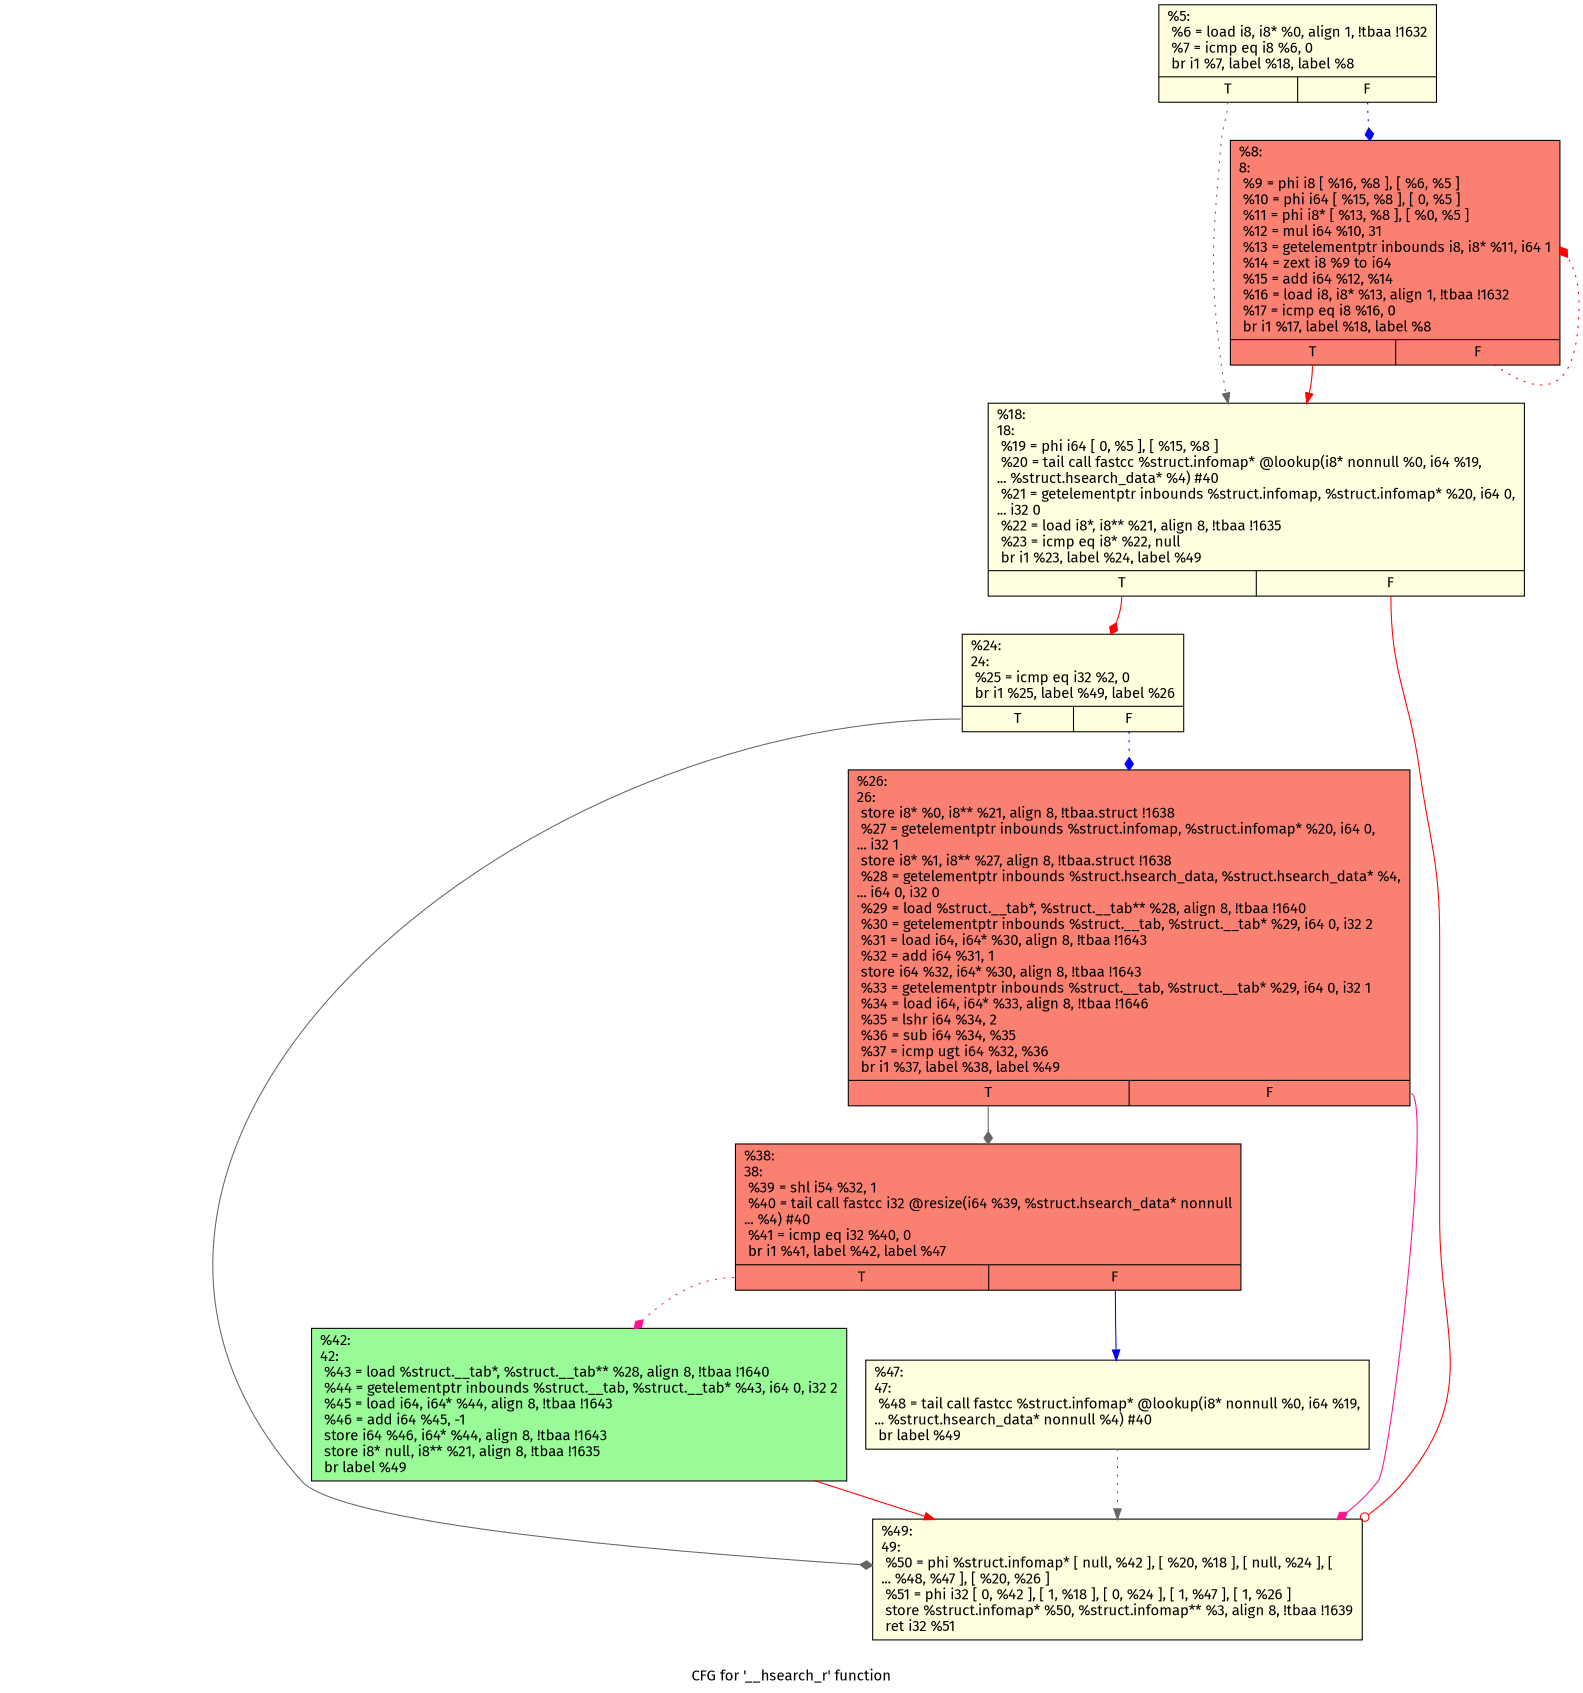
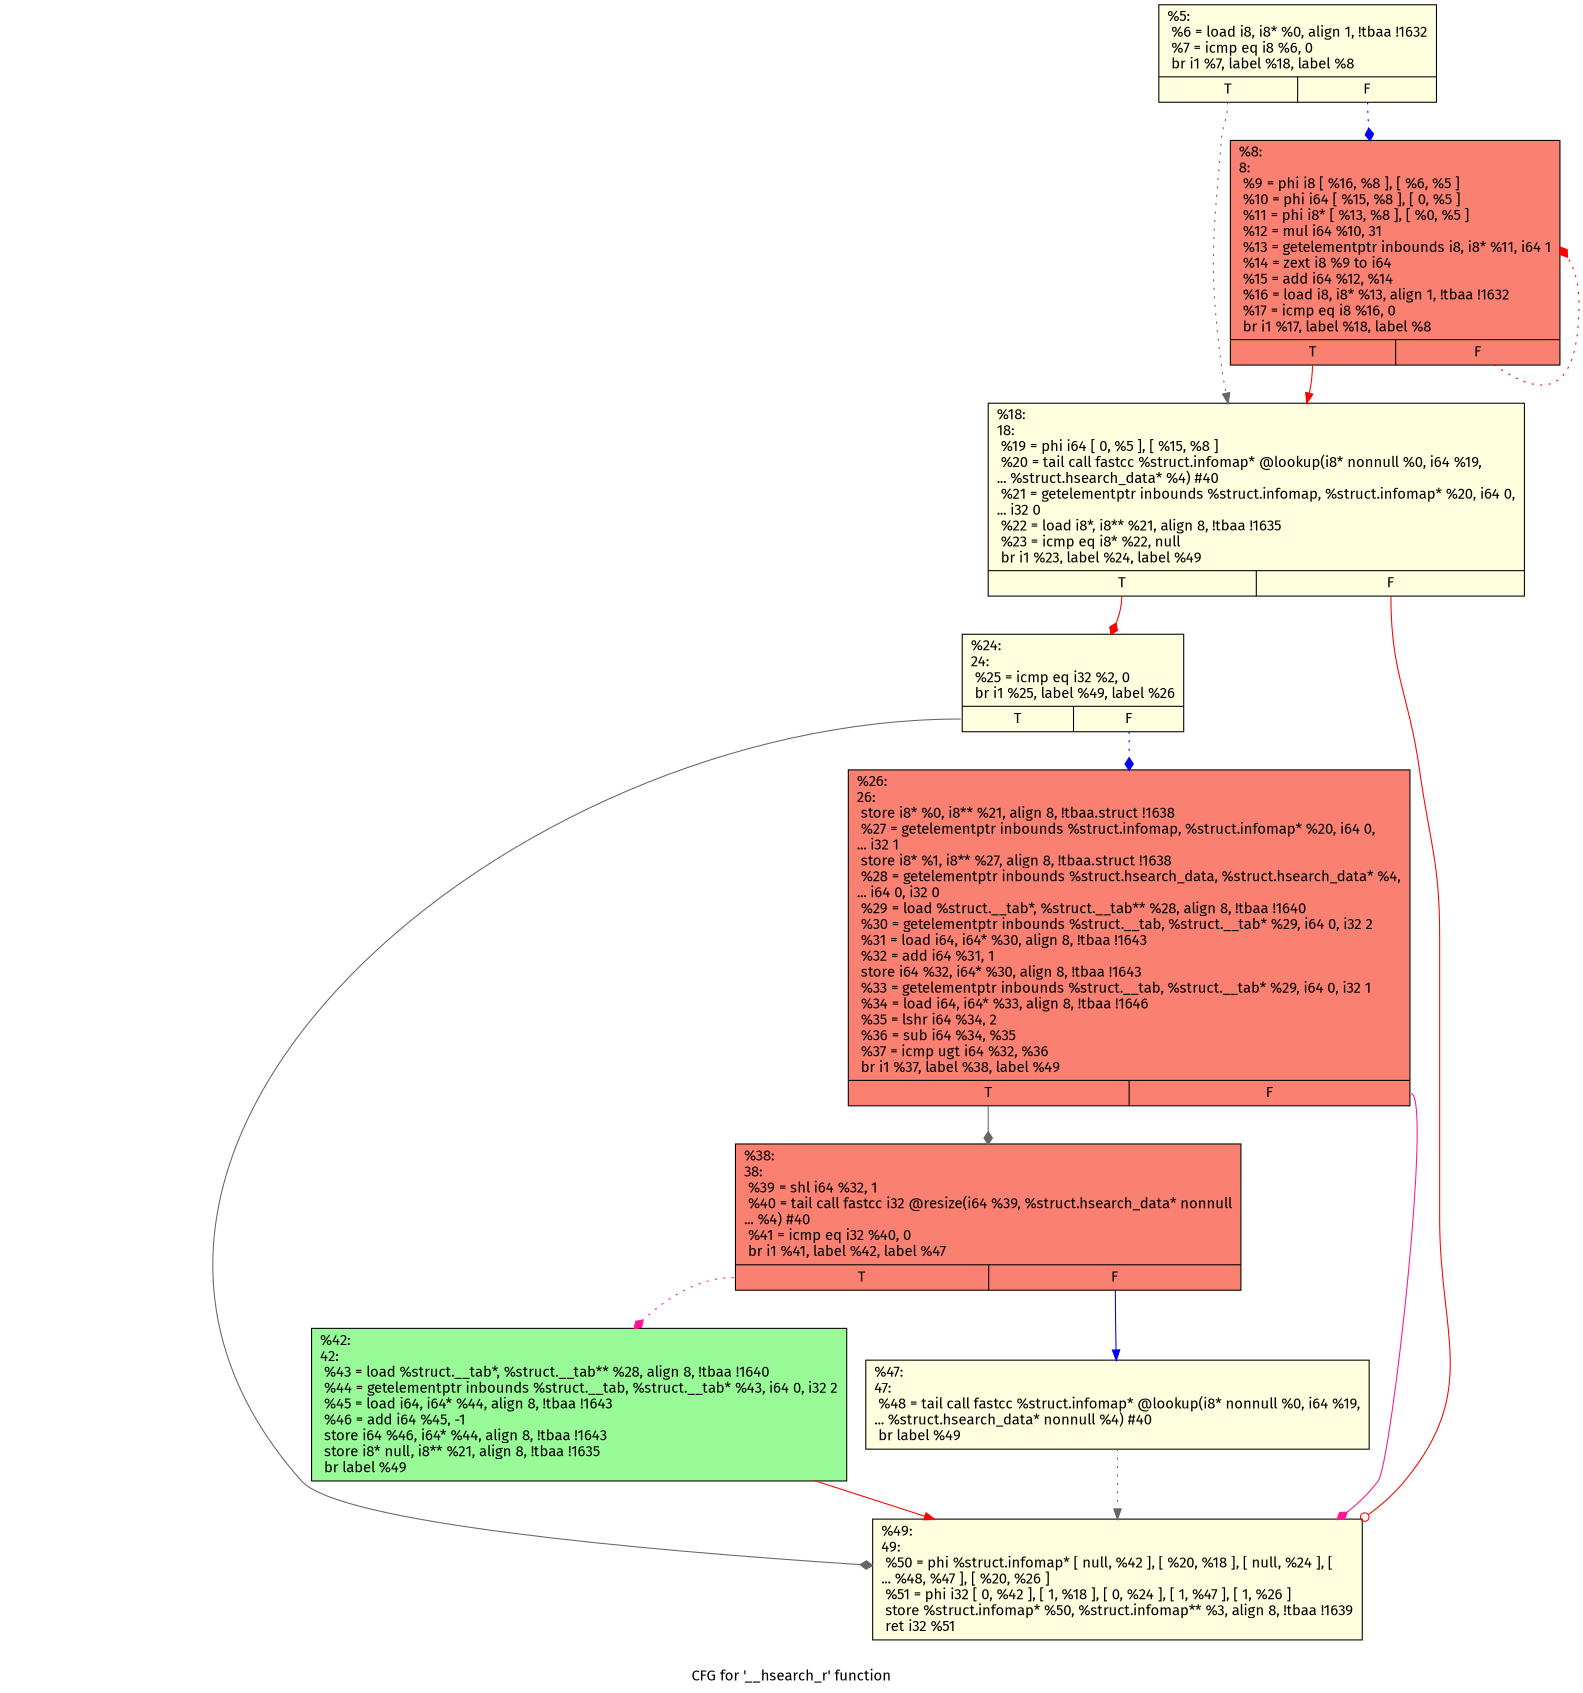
node "%38:": text "%39 = shl i54 %32, 1" -> "%39 = shl i64 %32, 1"
